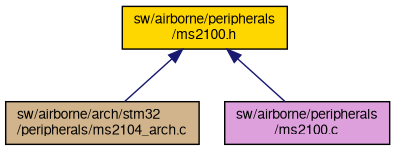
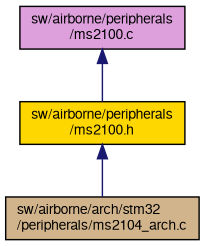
edge "sw/airborne/peripherals /ms2100.c" -> "sw/airborne/peripherals /ms2100.h": reversed
